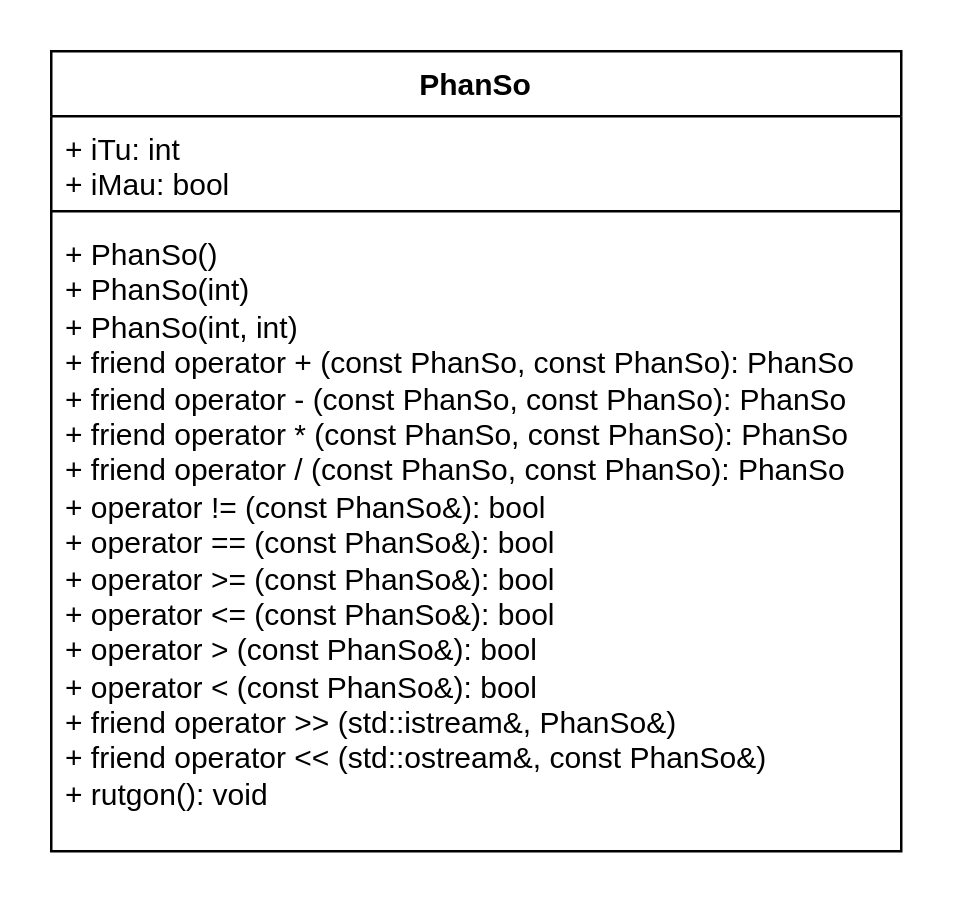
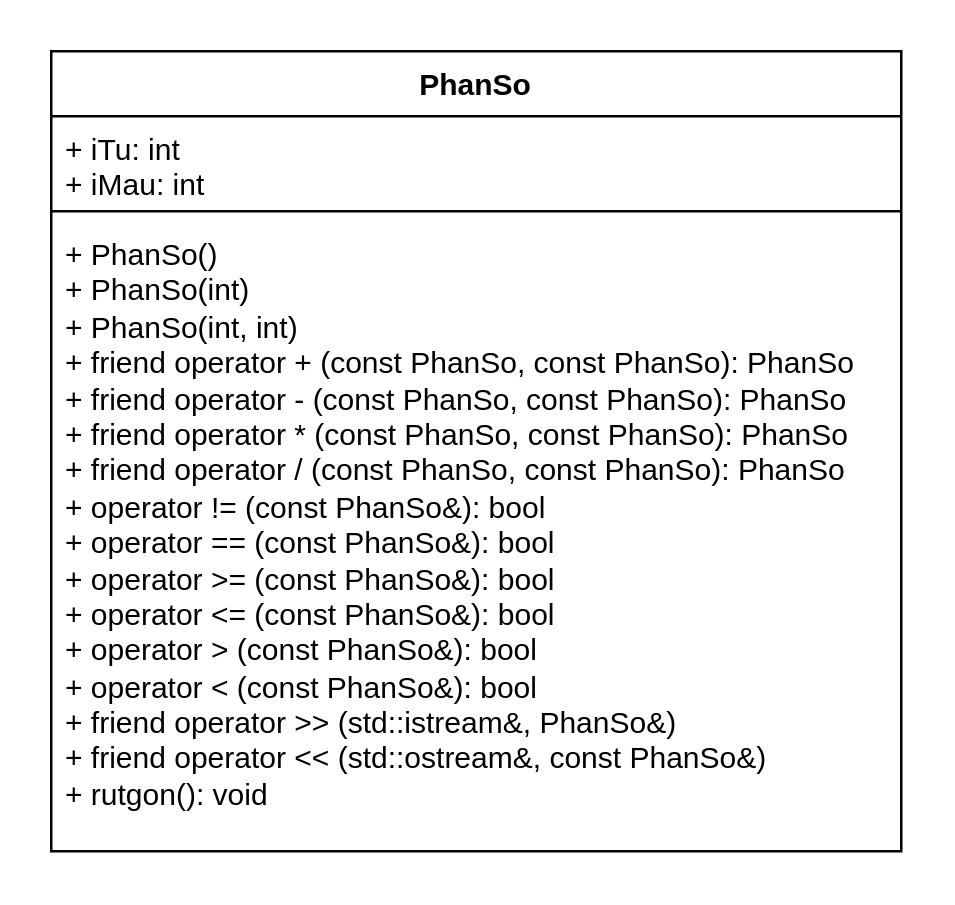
node "+ iTu: int + iMau: bool": label "+ iTu: int + iMau: bool" -> "+ iTu: int + iMau: int"
